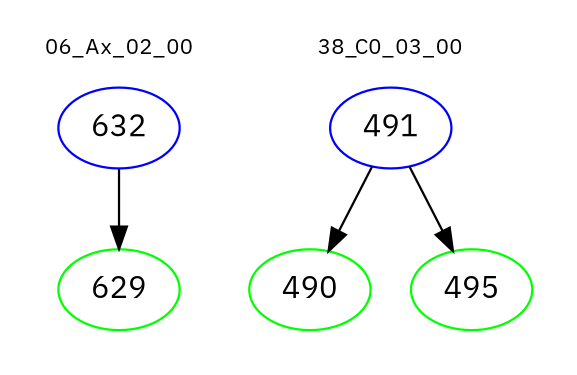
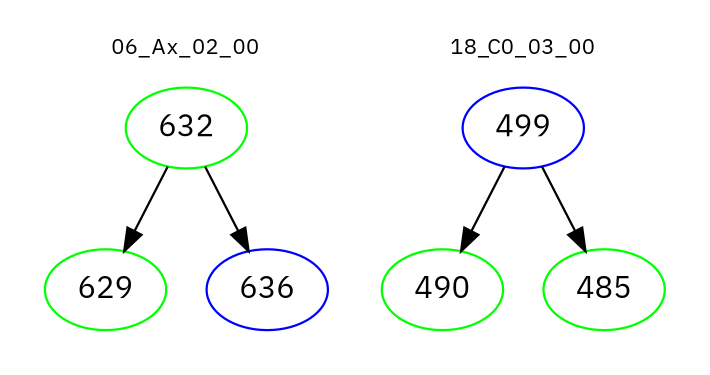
cluster "38_C0_03_00": label "38_C0_03_00" -> "18_C0_03_00"
node "632": color blue -> green
node "491": label "491" -> "499"
node "636": added
node "495": label "495" -> "485"
